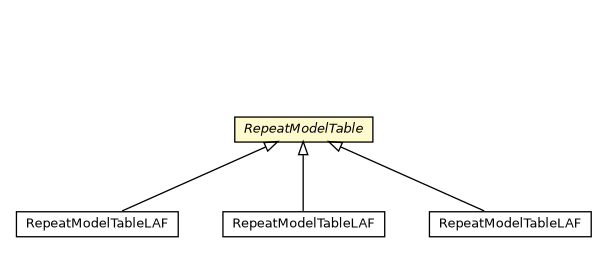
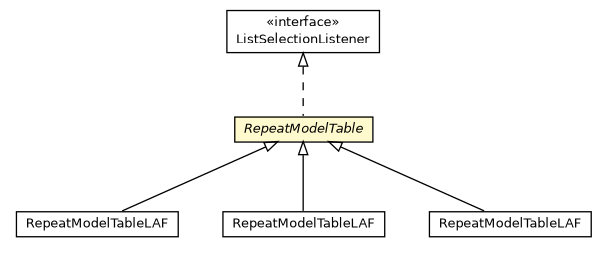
node "ListSelectionListener": added
